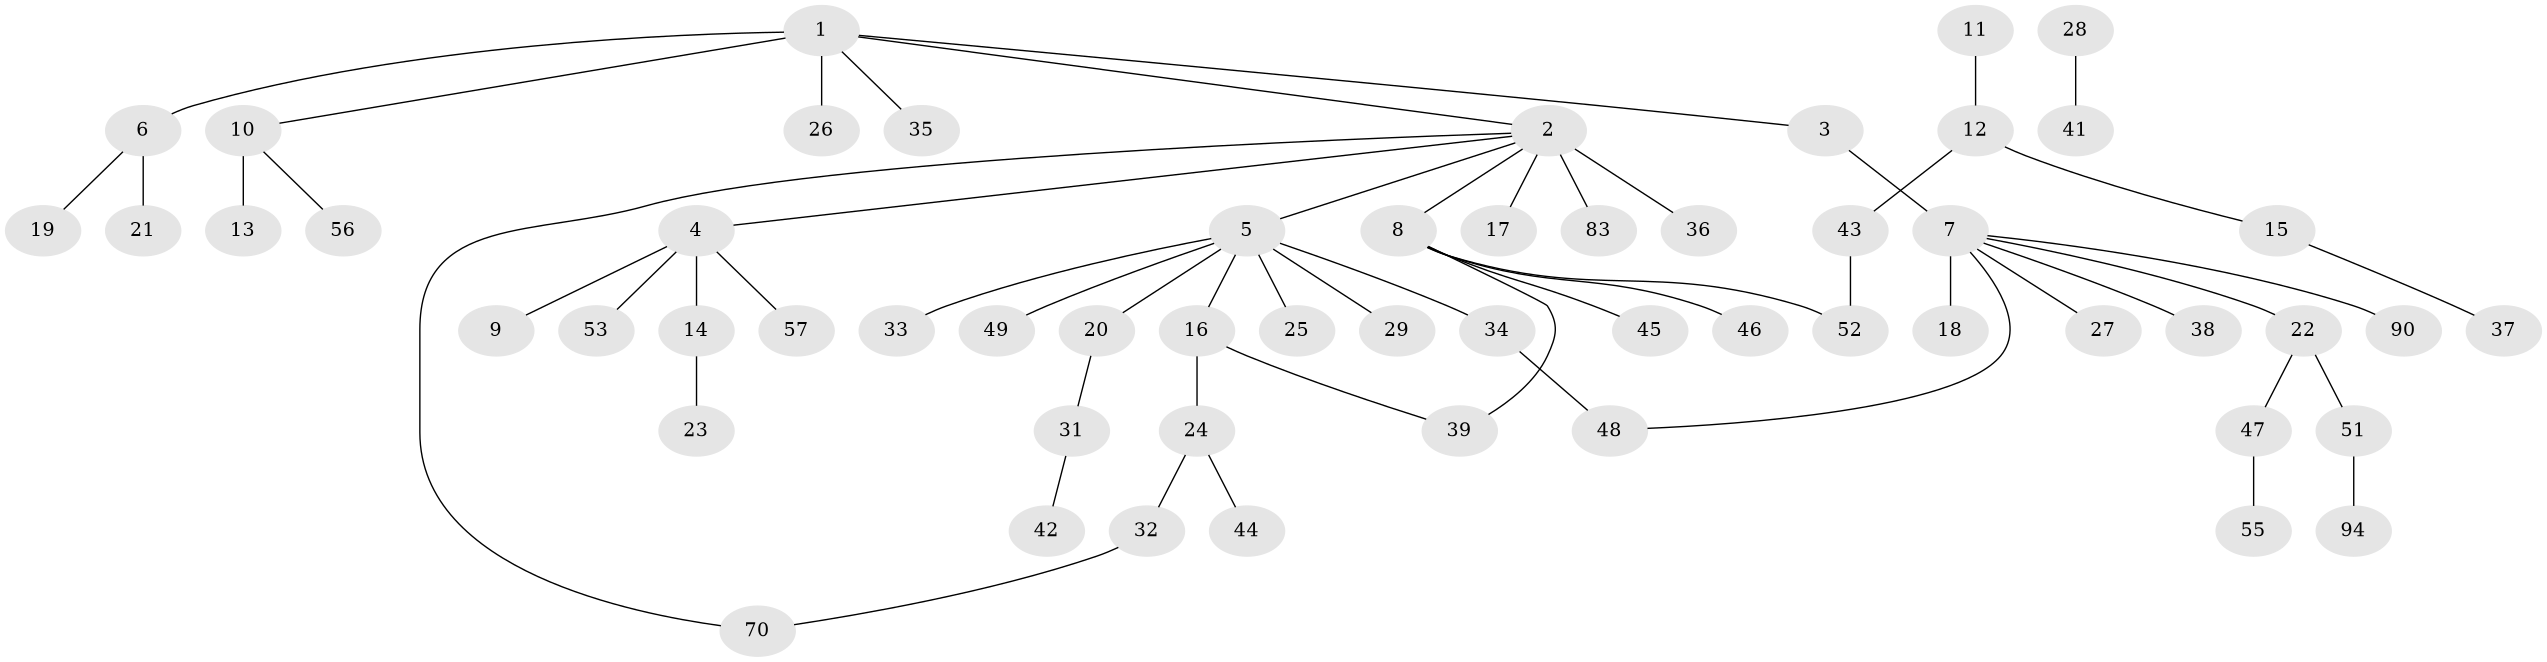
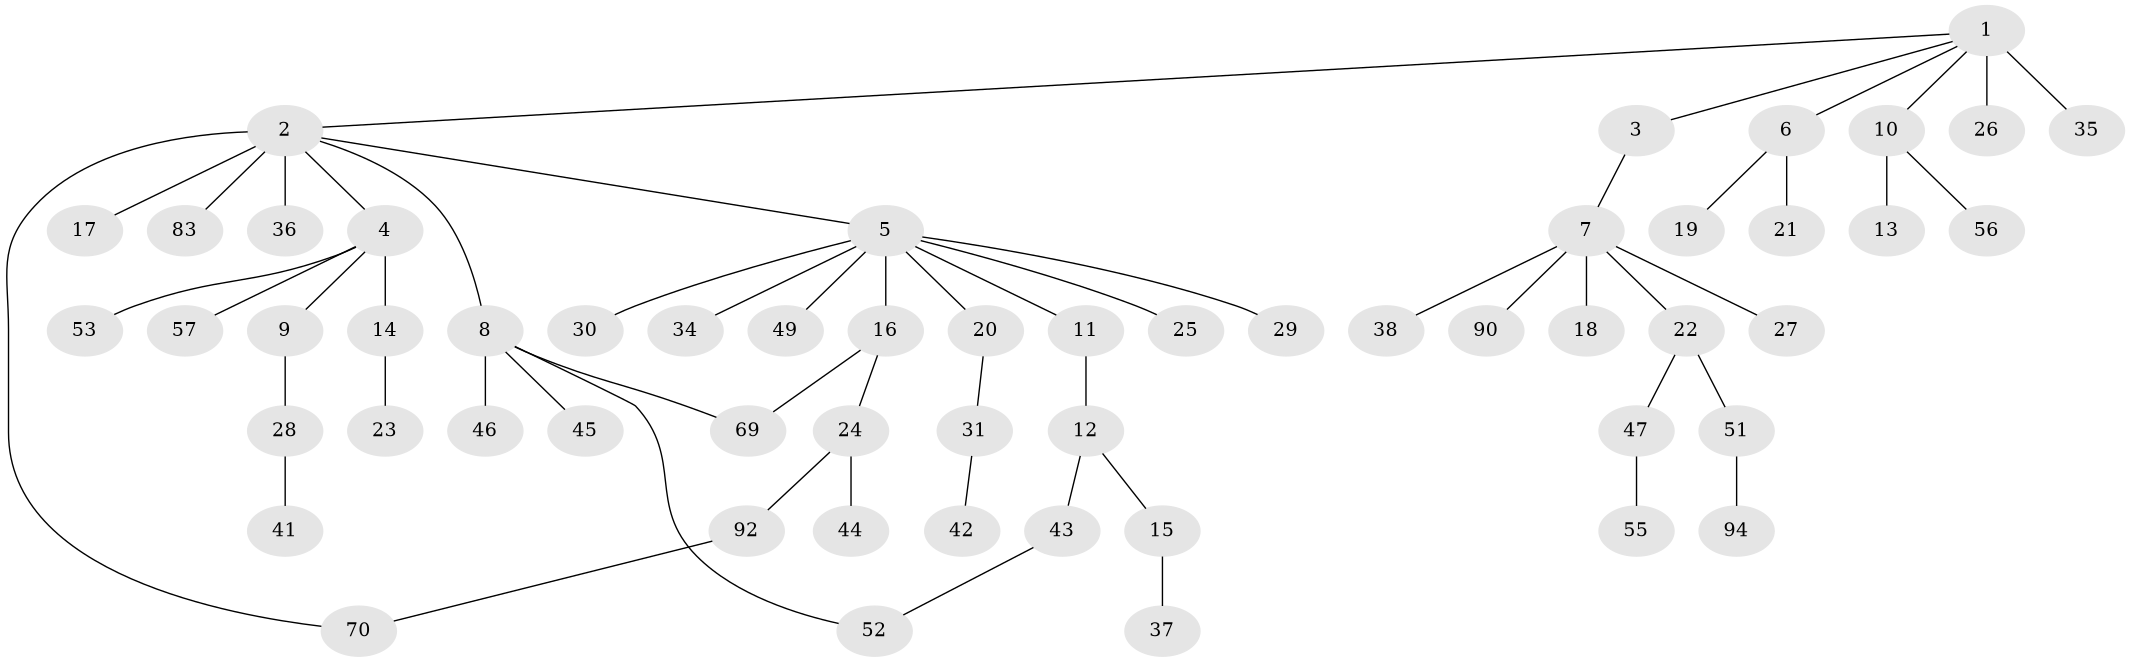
edge "5" -- "11": added
node "33": label "33" -> "30"
edge "9" -- "28": added
node "39": label "39" -> "69"
node "48": removed
node "32": label "32" -> "92"
